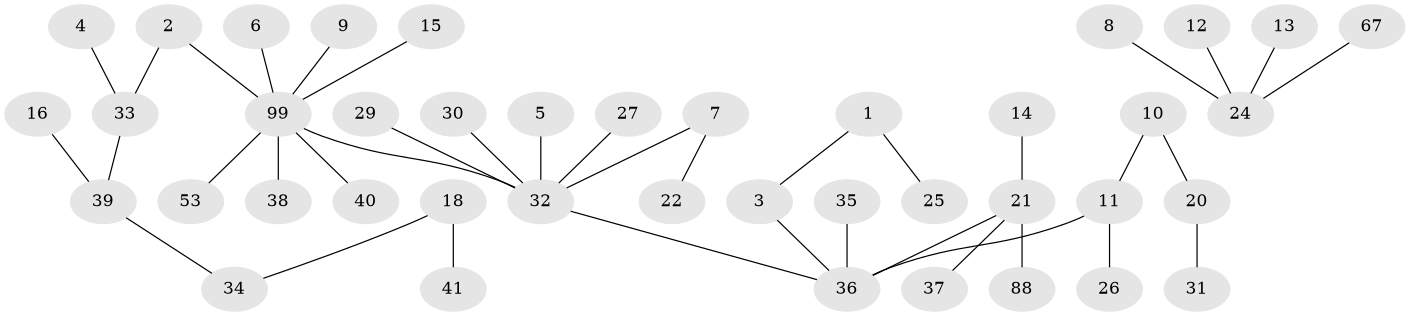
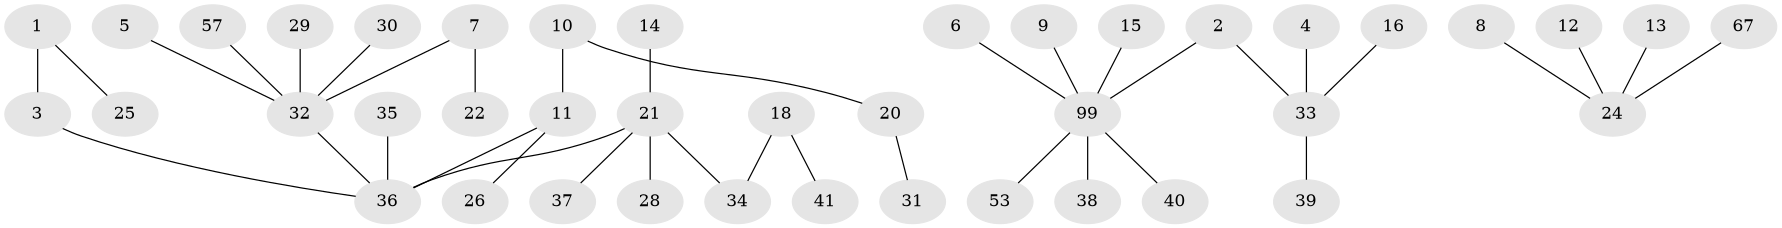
node "27": label "27" -> "57"
edge "16" -- "39": now "16" -- "33"
edge "99" -- "32": removed
edge "39" -- "34": now "21" -- "34"
node "88": label "88" -> "28"
